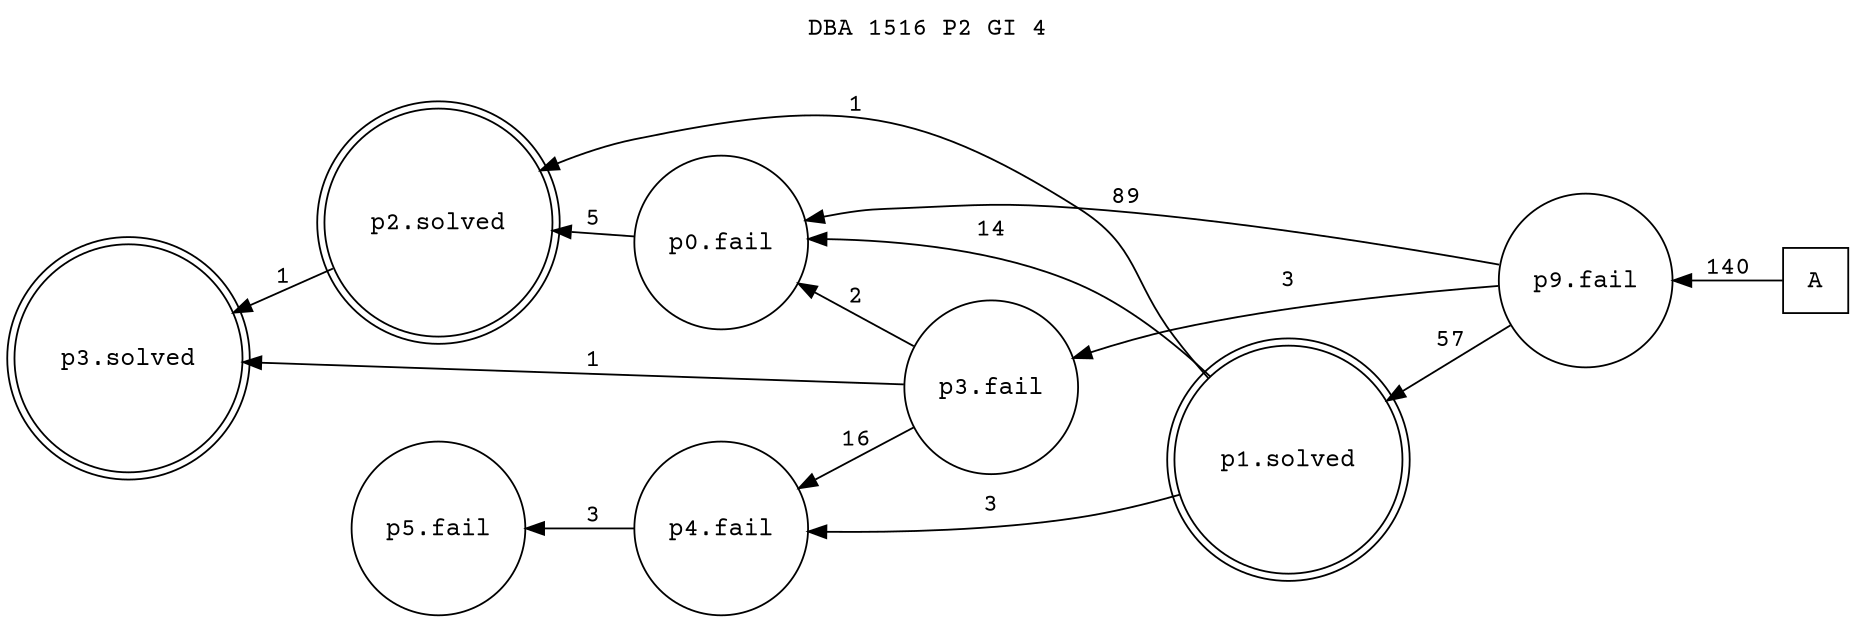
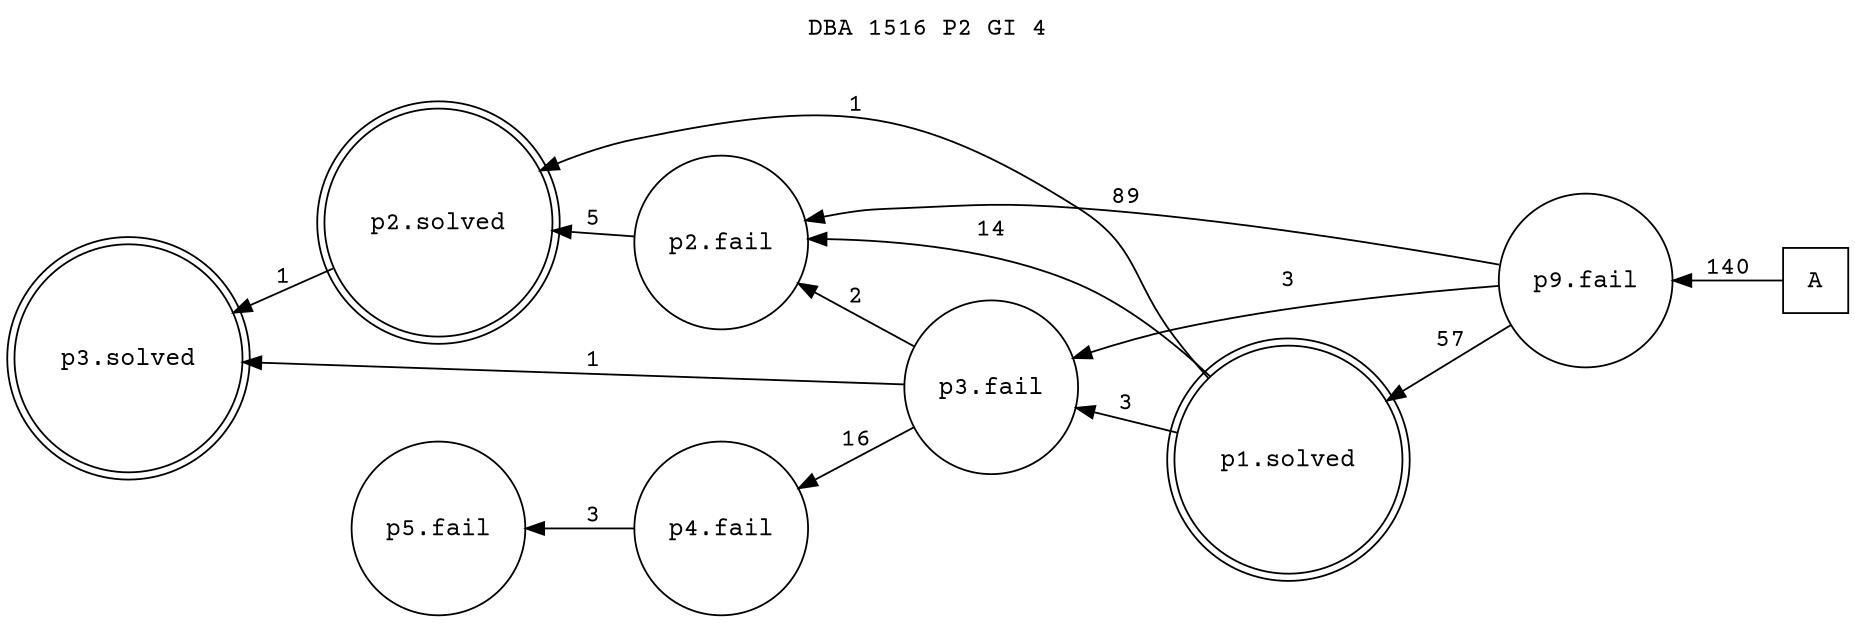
node "p0.fail": label "p0.fail" -> "p2.fail"
edge "p1.solved" -> "p4.fail": now "p1.solved" -> "p3.fail"
